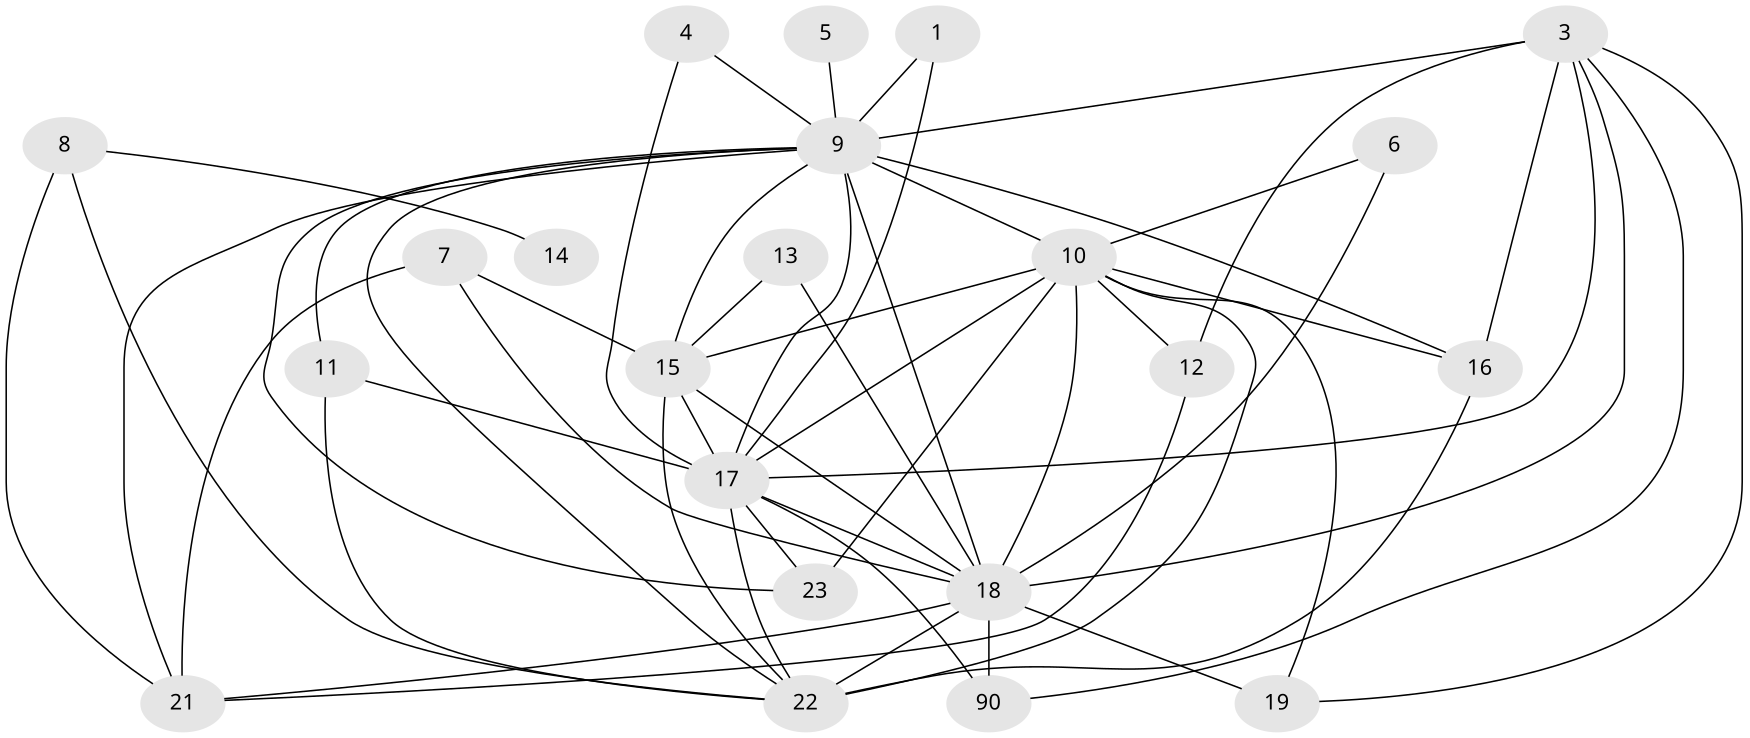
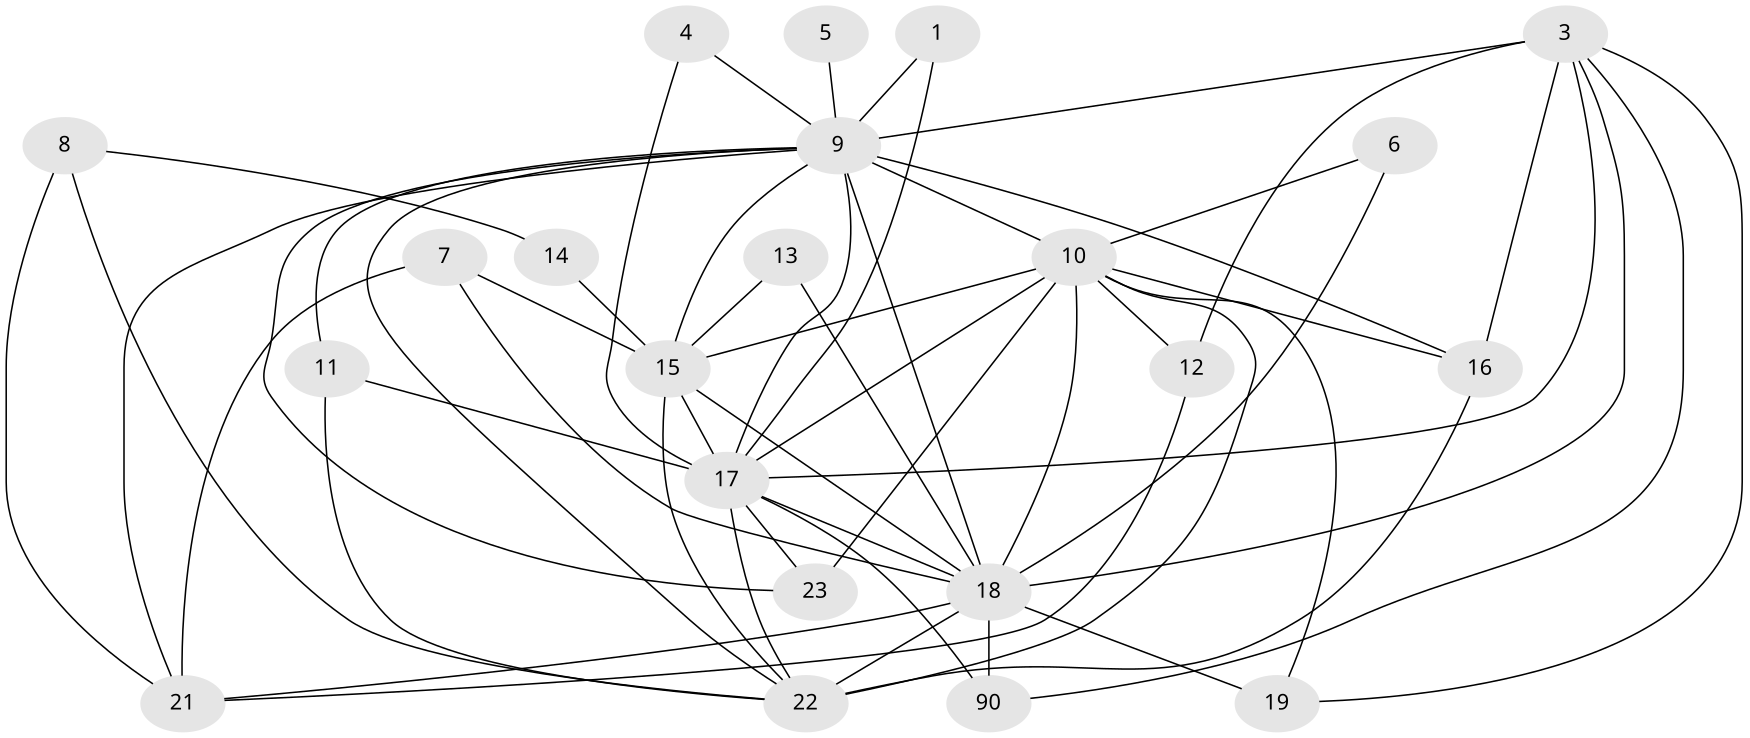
edge "14" -- "15": added
